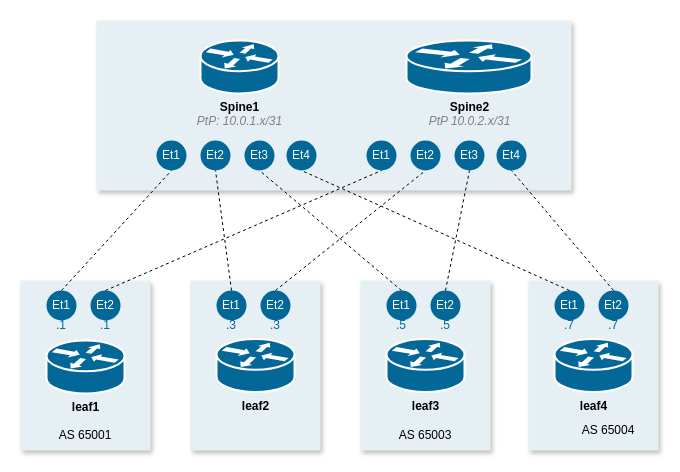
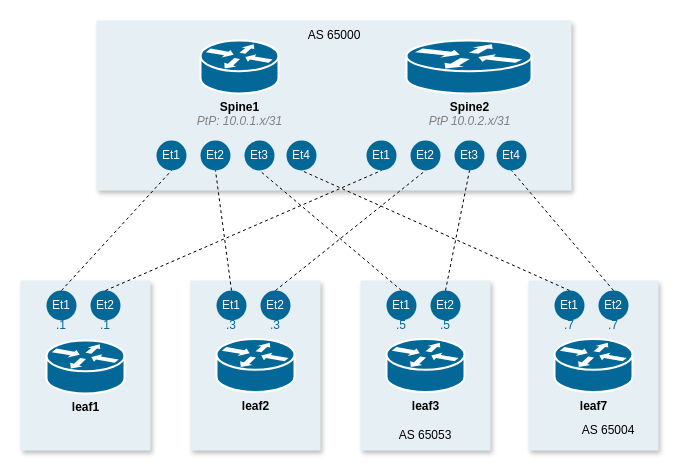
node "AS 65000": added
node "leaf4": label "leaf4" -> "leaf7"
node "AS 65001": removed
node "AS 65003": label "AS 65003" -> "AS 65053"
